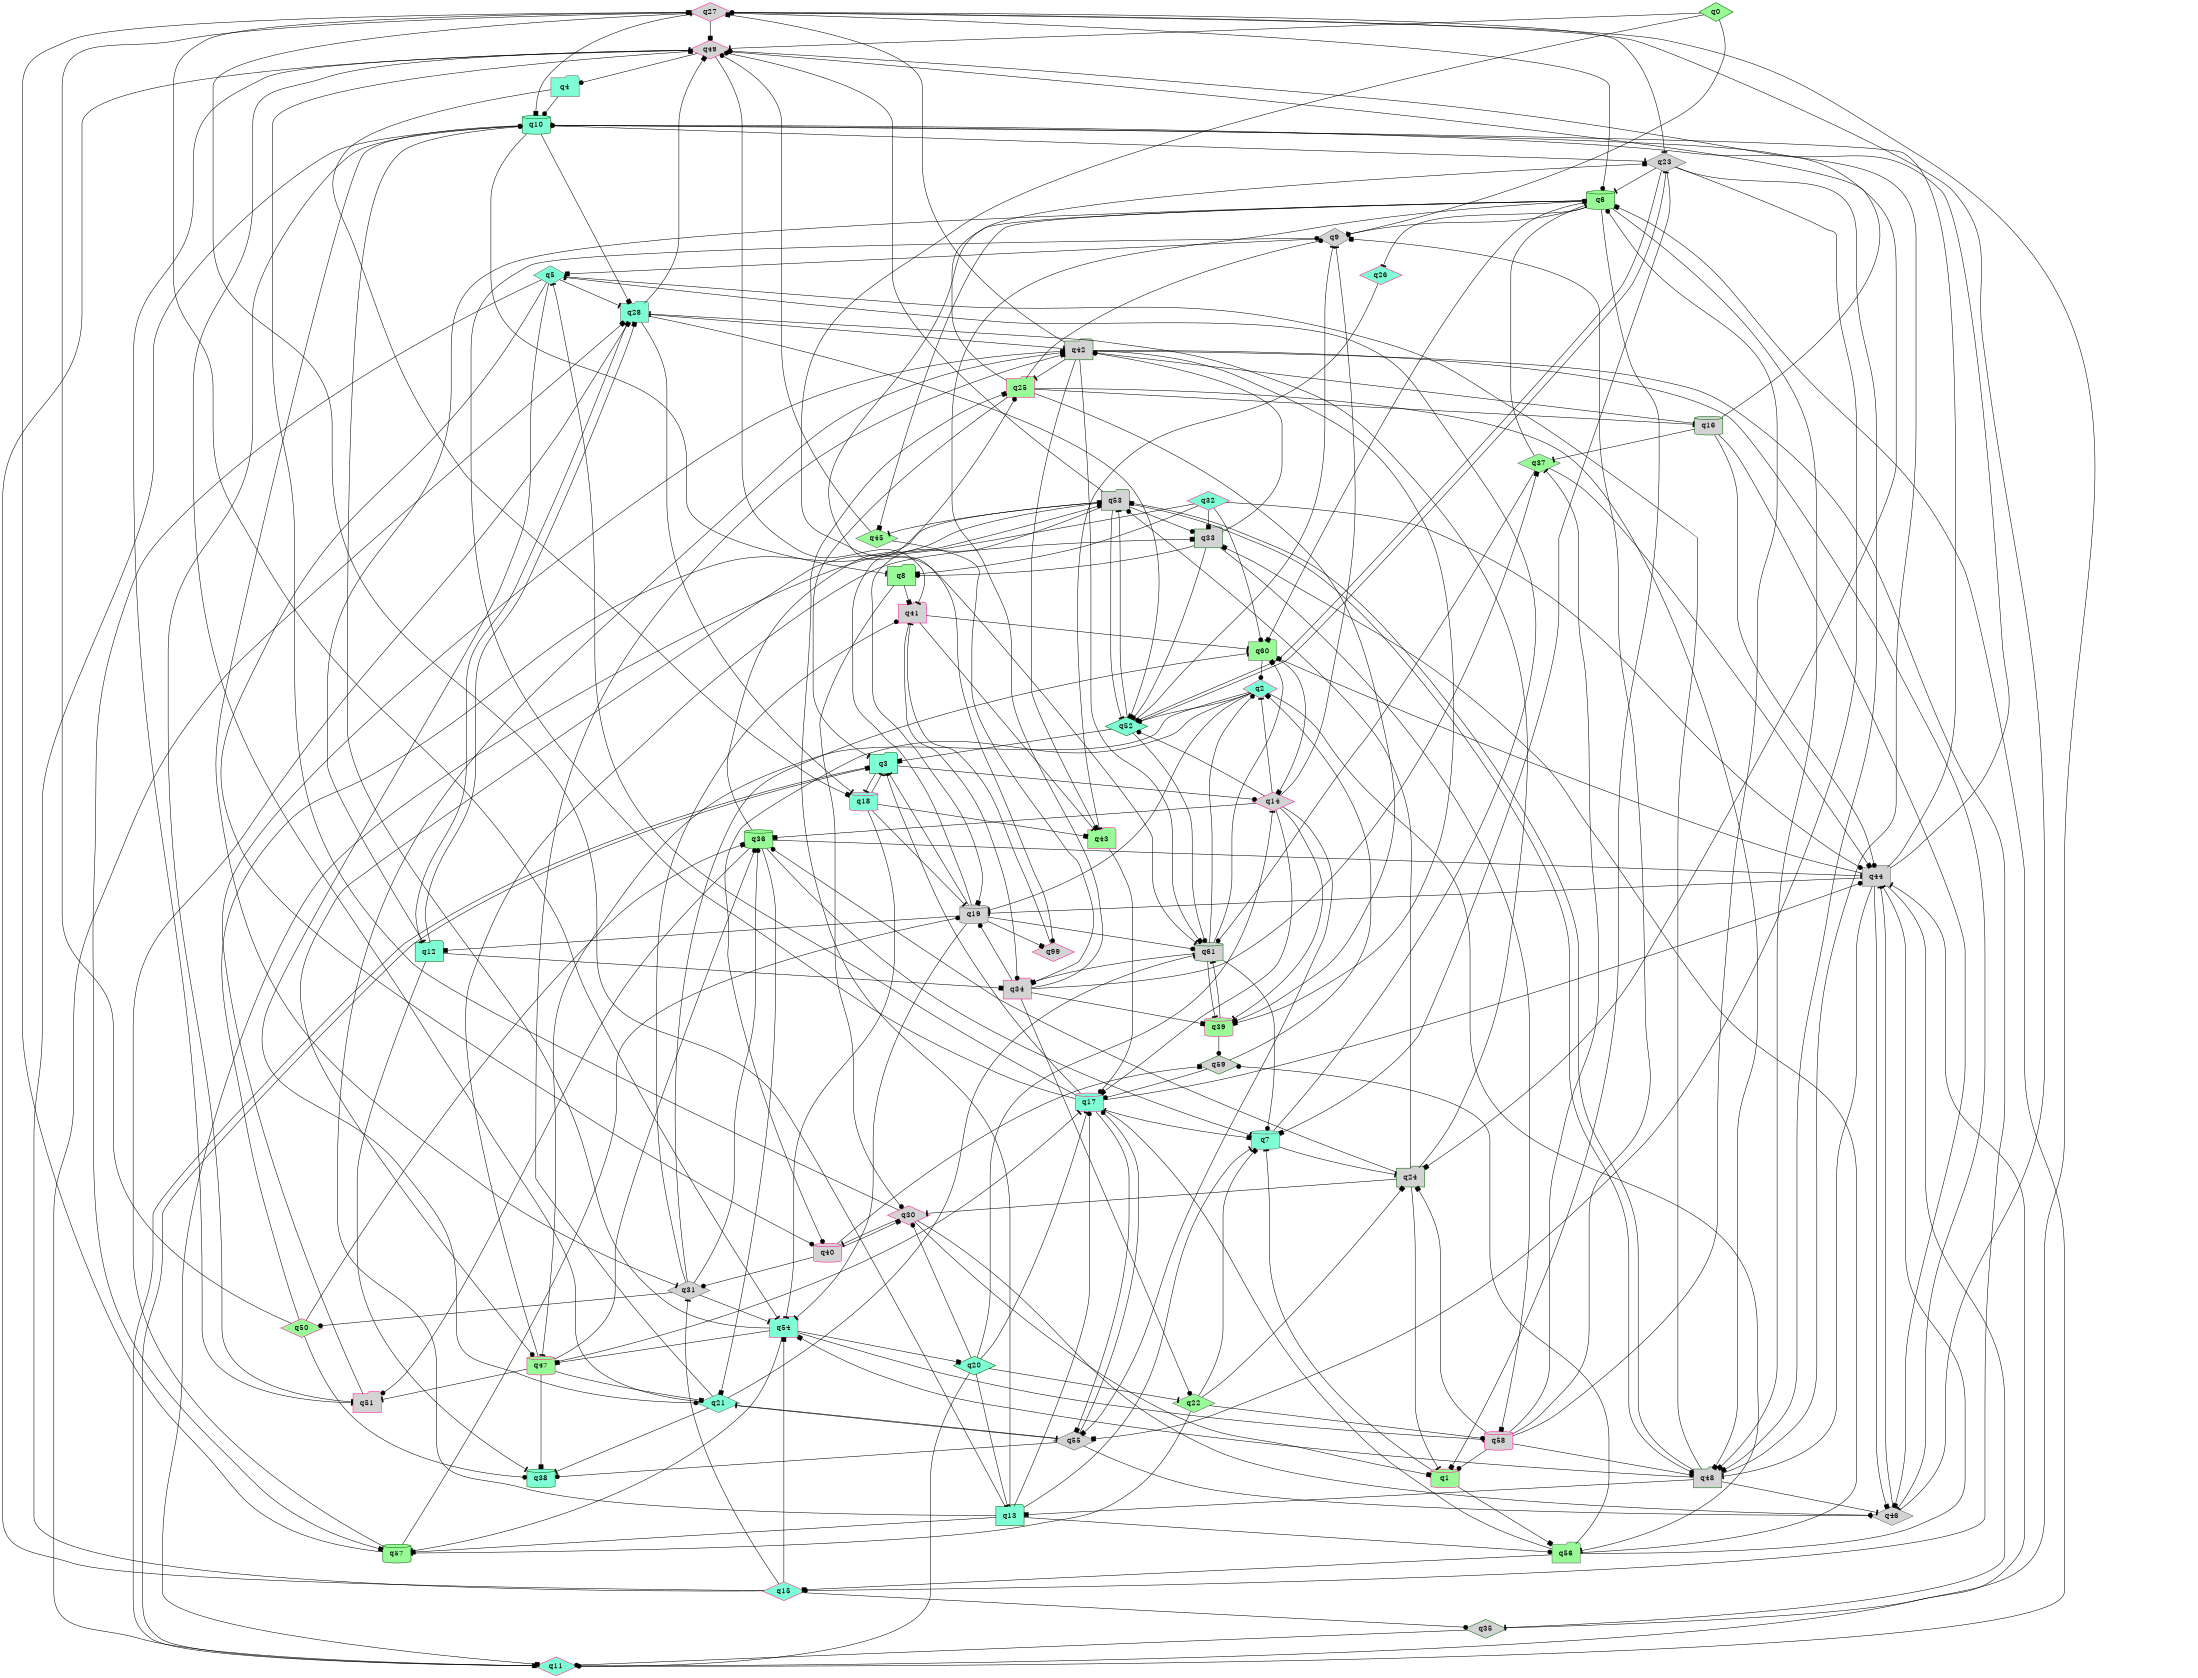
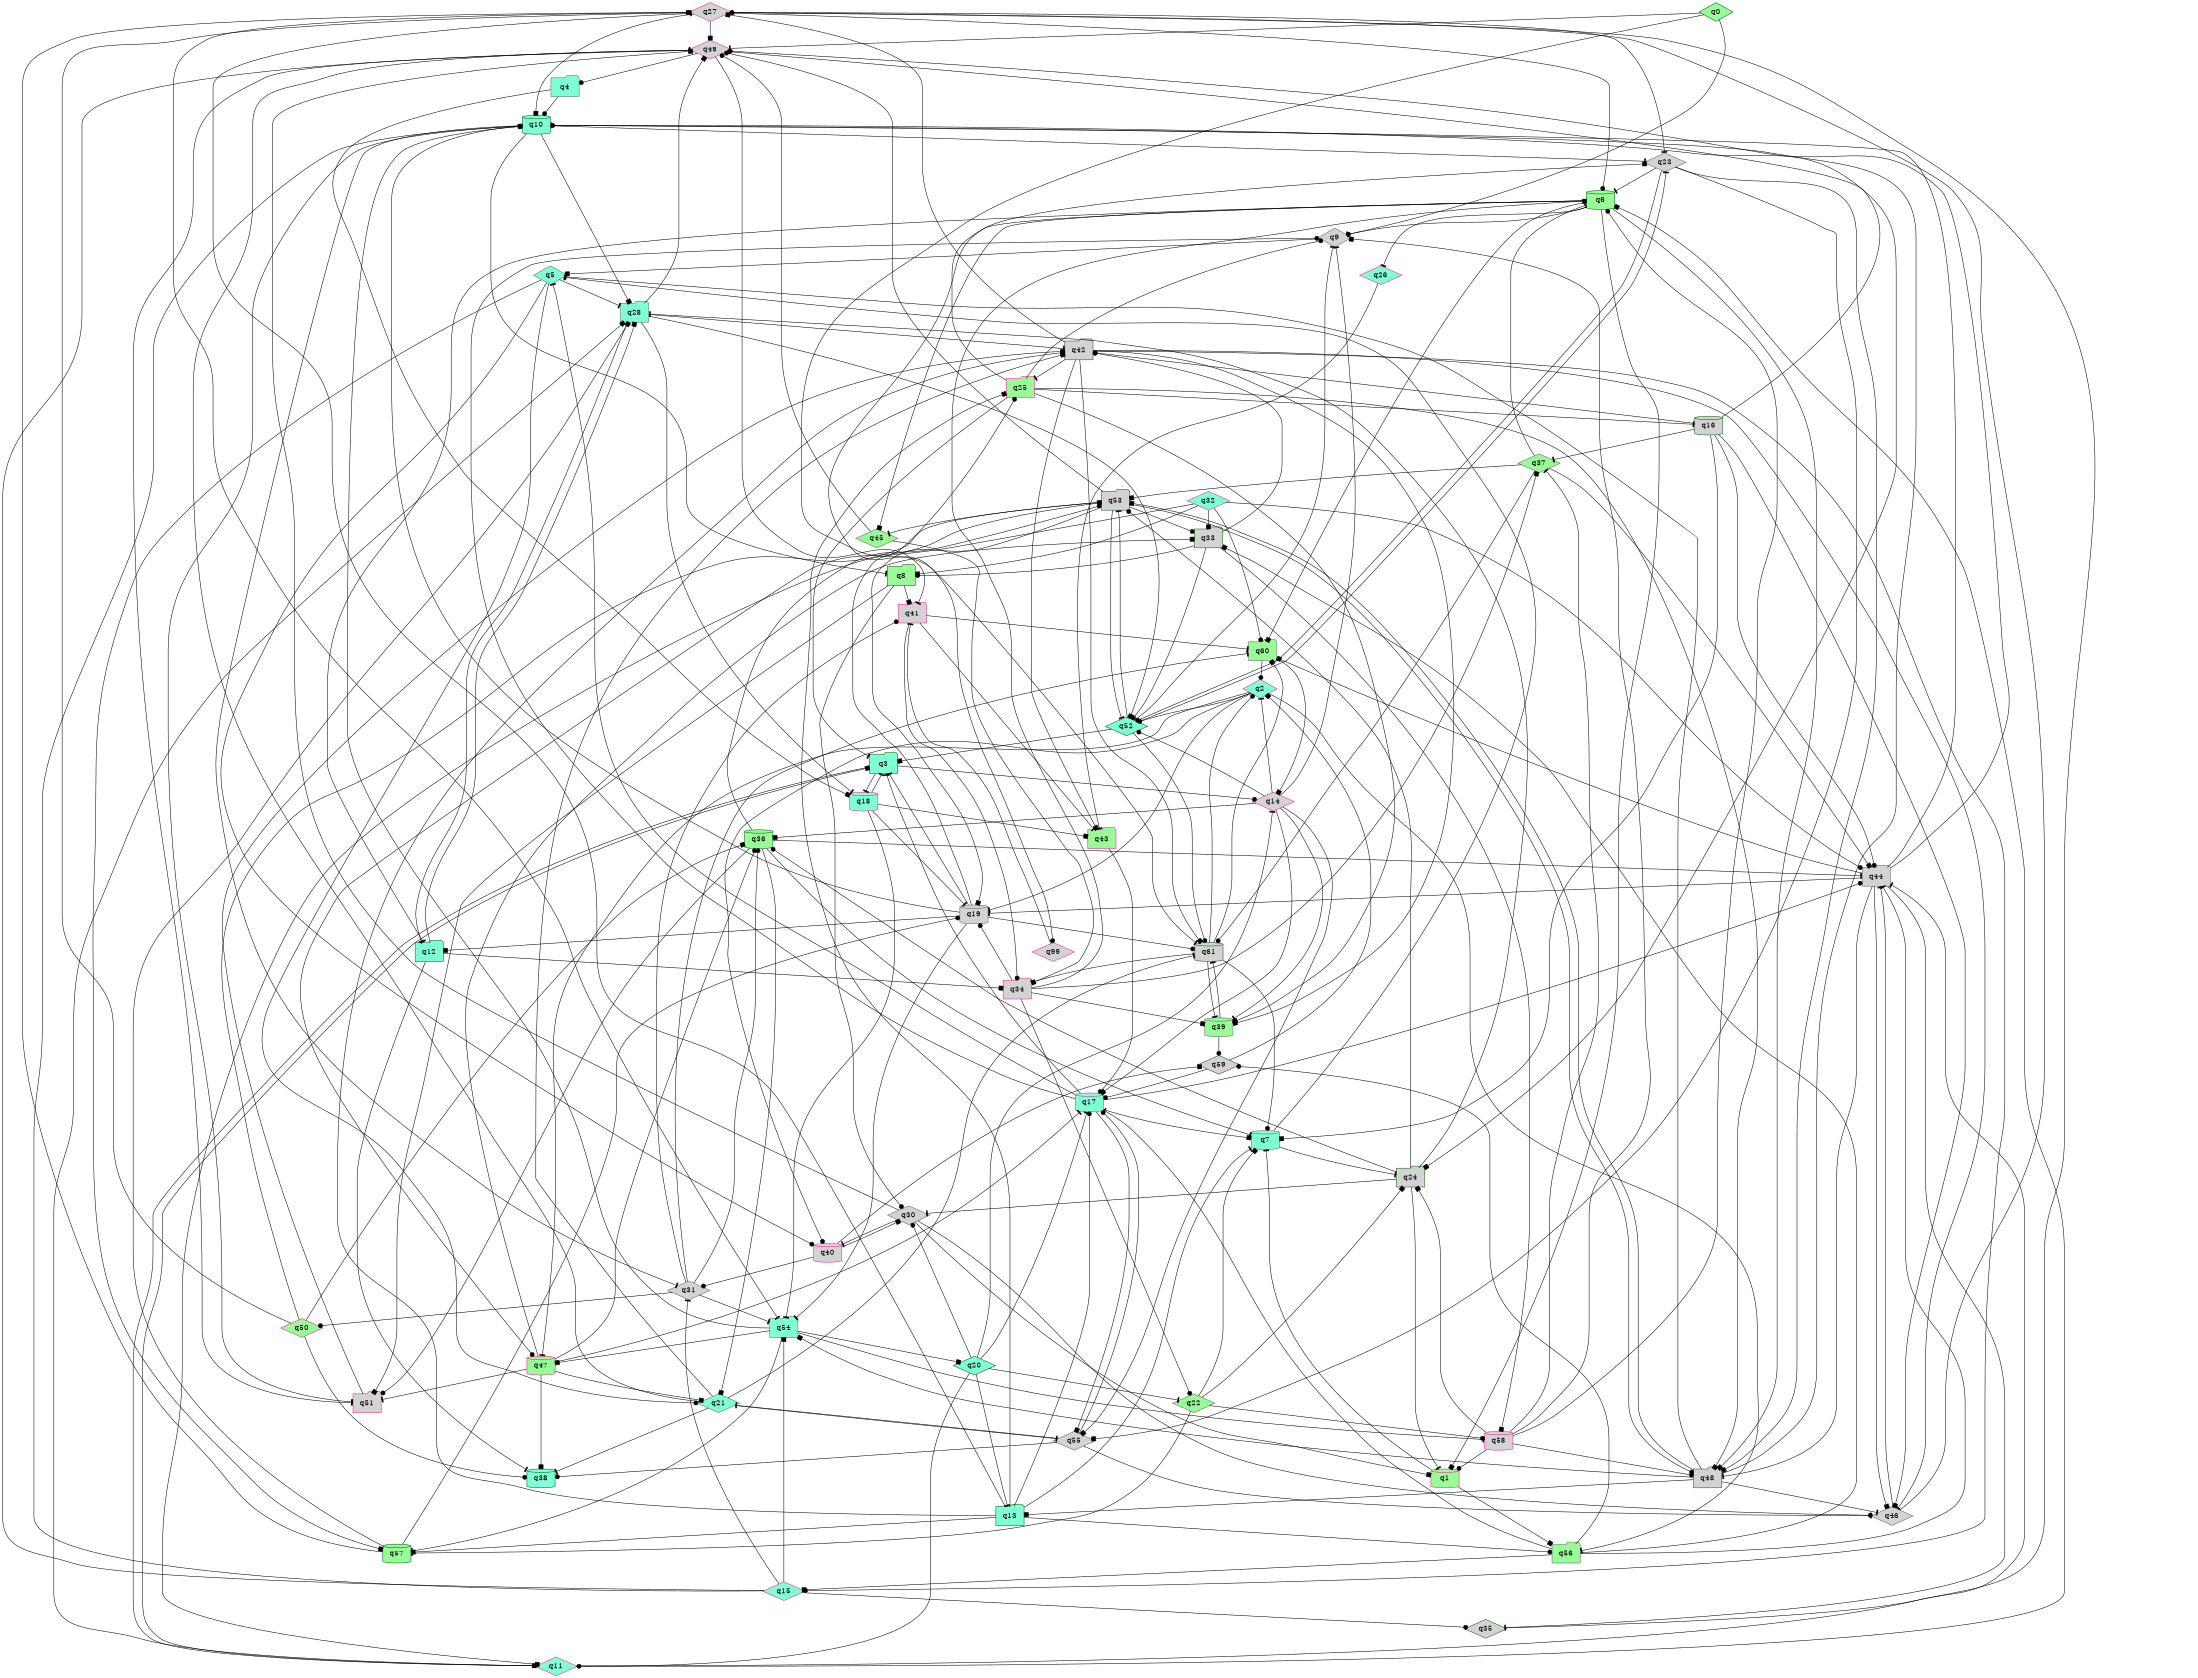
edge "q37" -> "q53": added
edge "q23" -> "q7": now "q16" -> "q7"
edge "q8" -> "q51": added
edge "q19" -> "q99": now "q19" -> "q10"
node "q39": color deeppink -> gray40
node "q30": color deeppink -> gray40
node "q54": color deeppink -> gray40
edge "q35" -> "q11": removed
